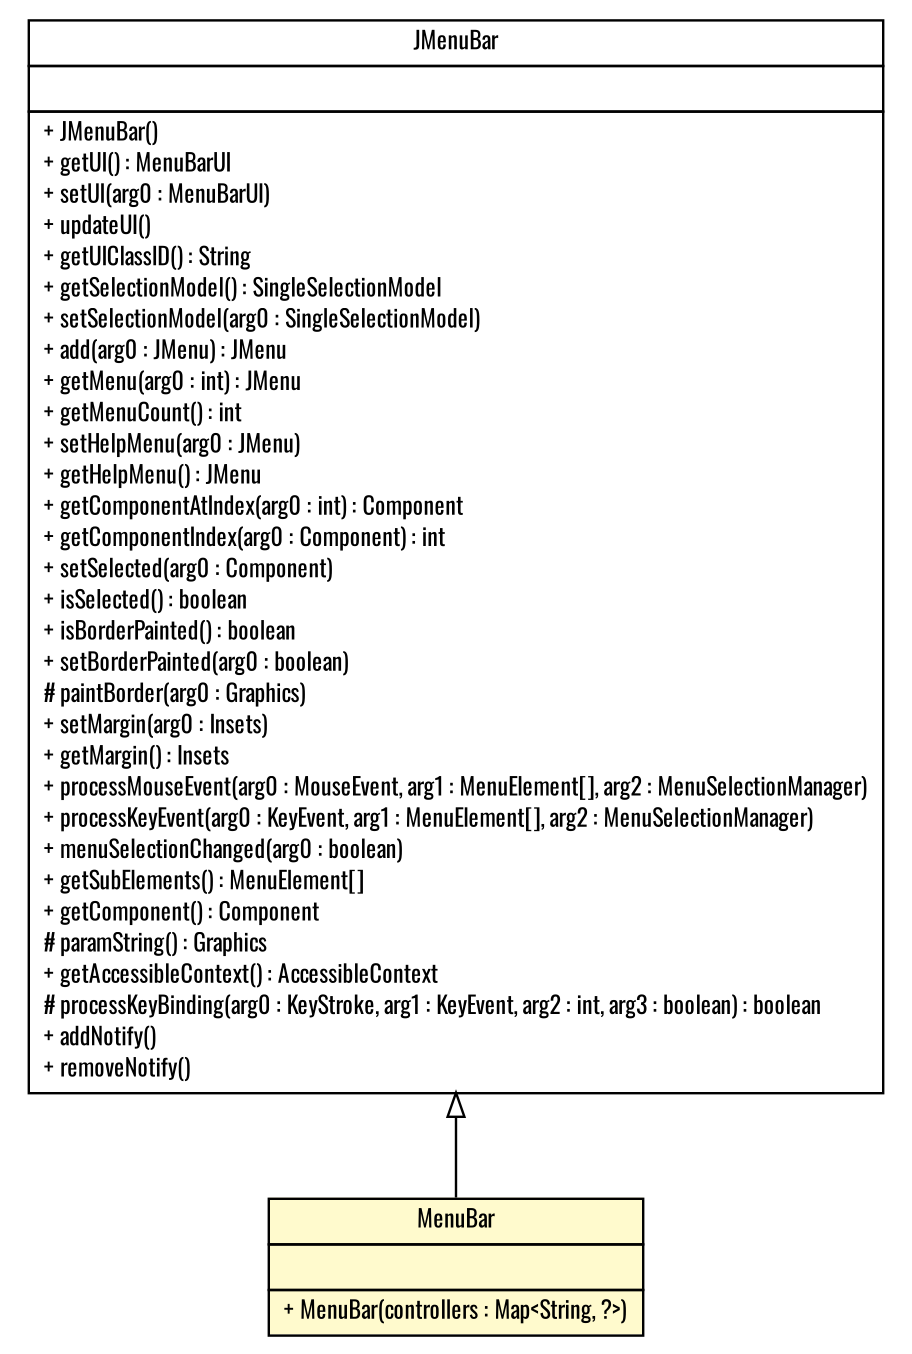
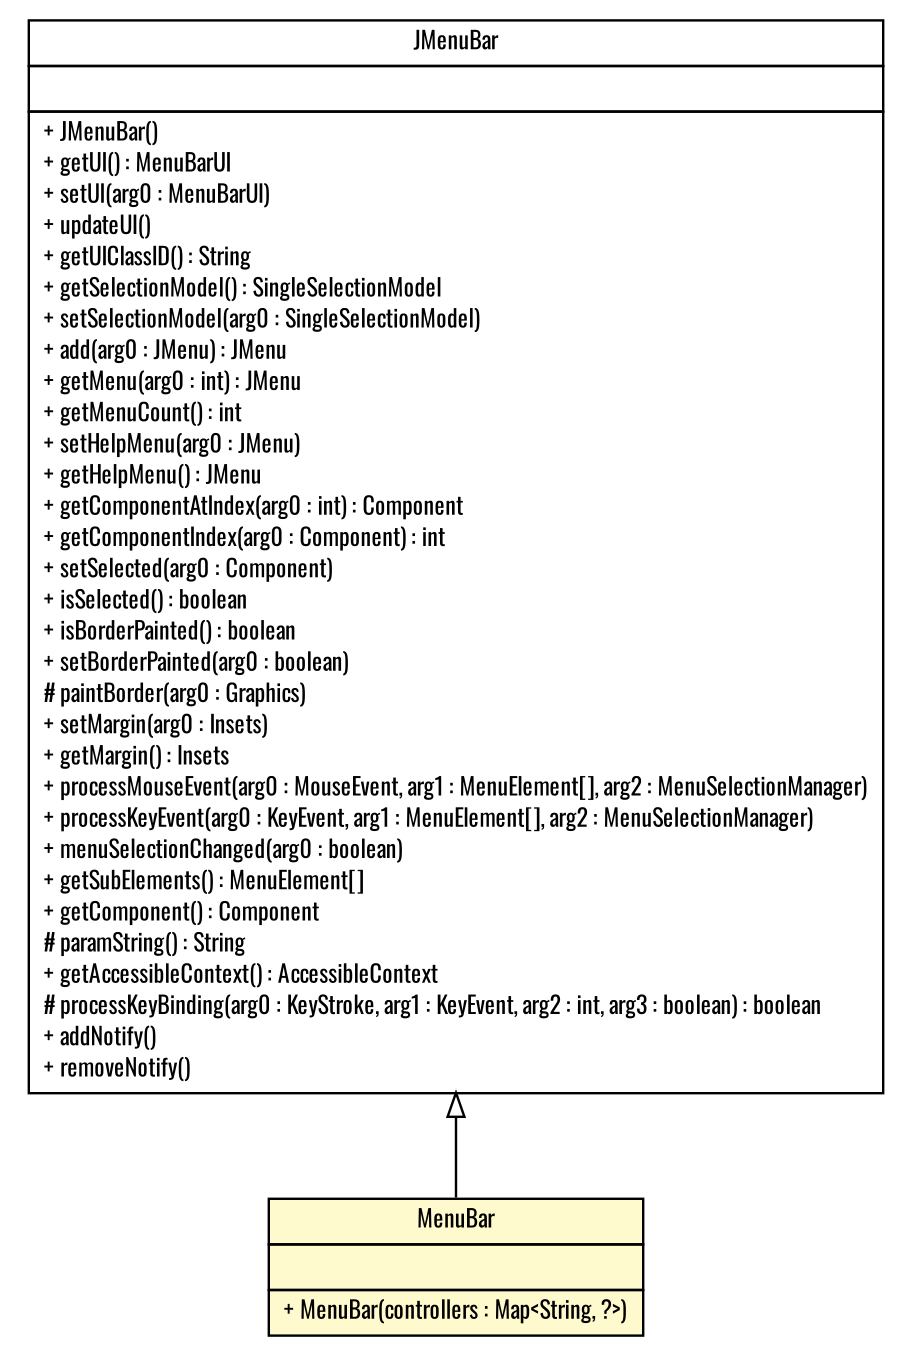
node "JMenuBar": text "# paramString() : Graphics" -> "# paramString() : String"
